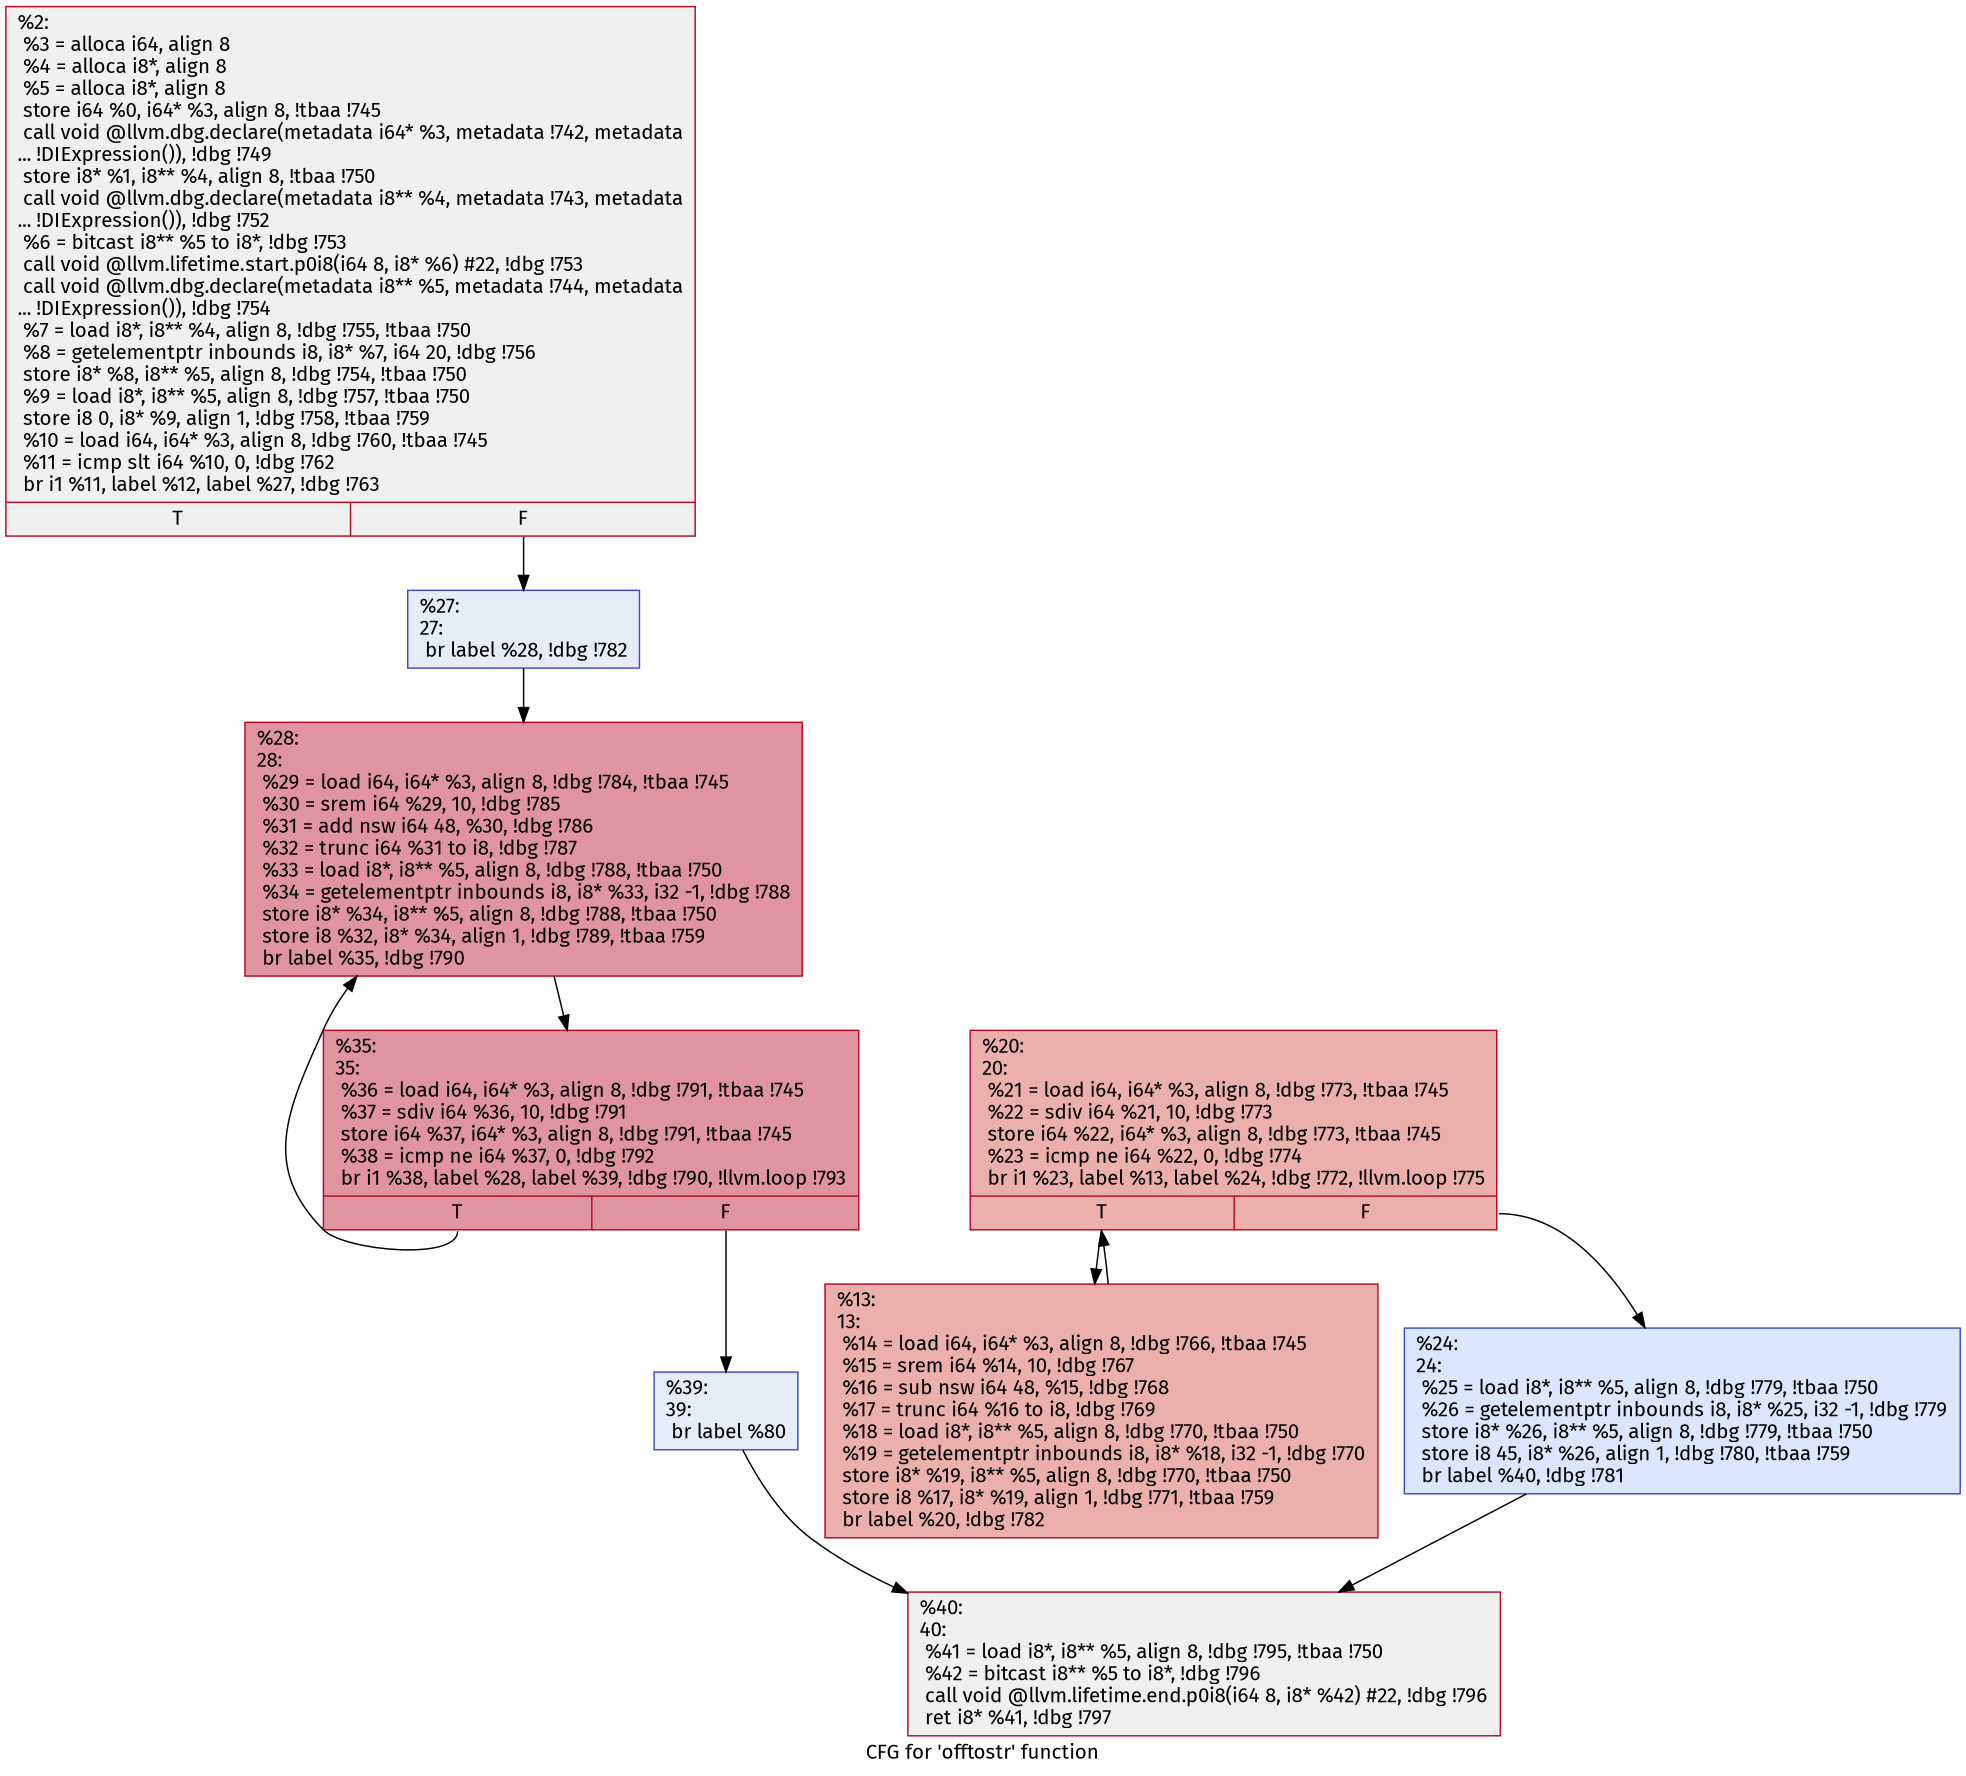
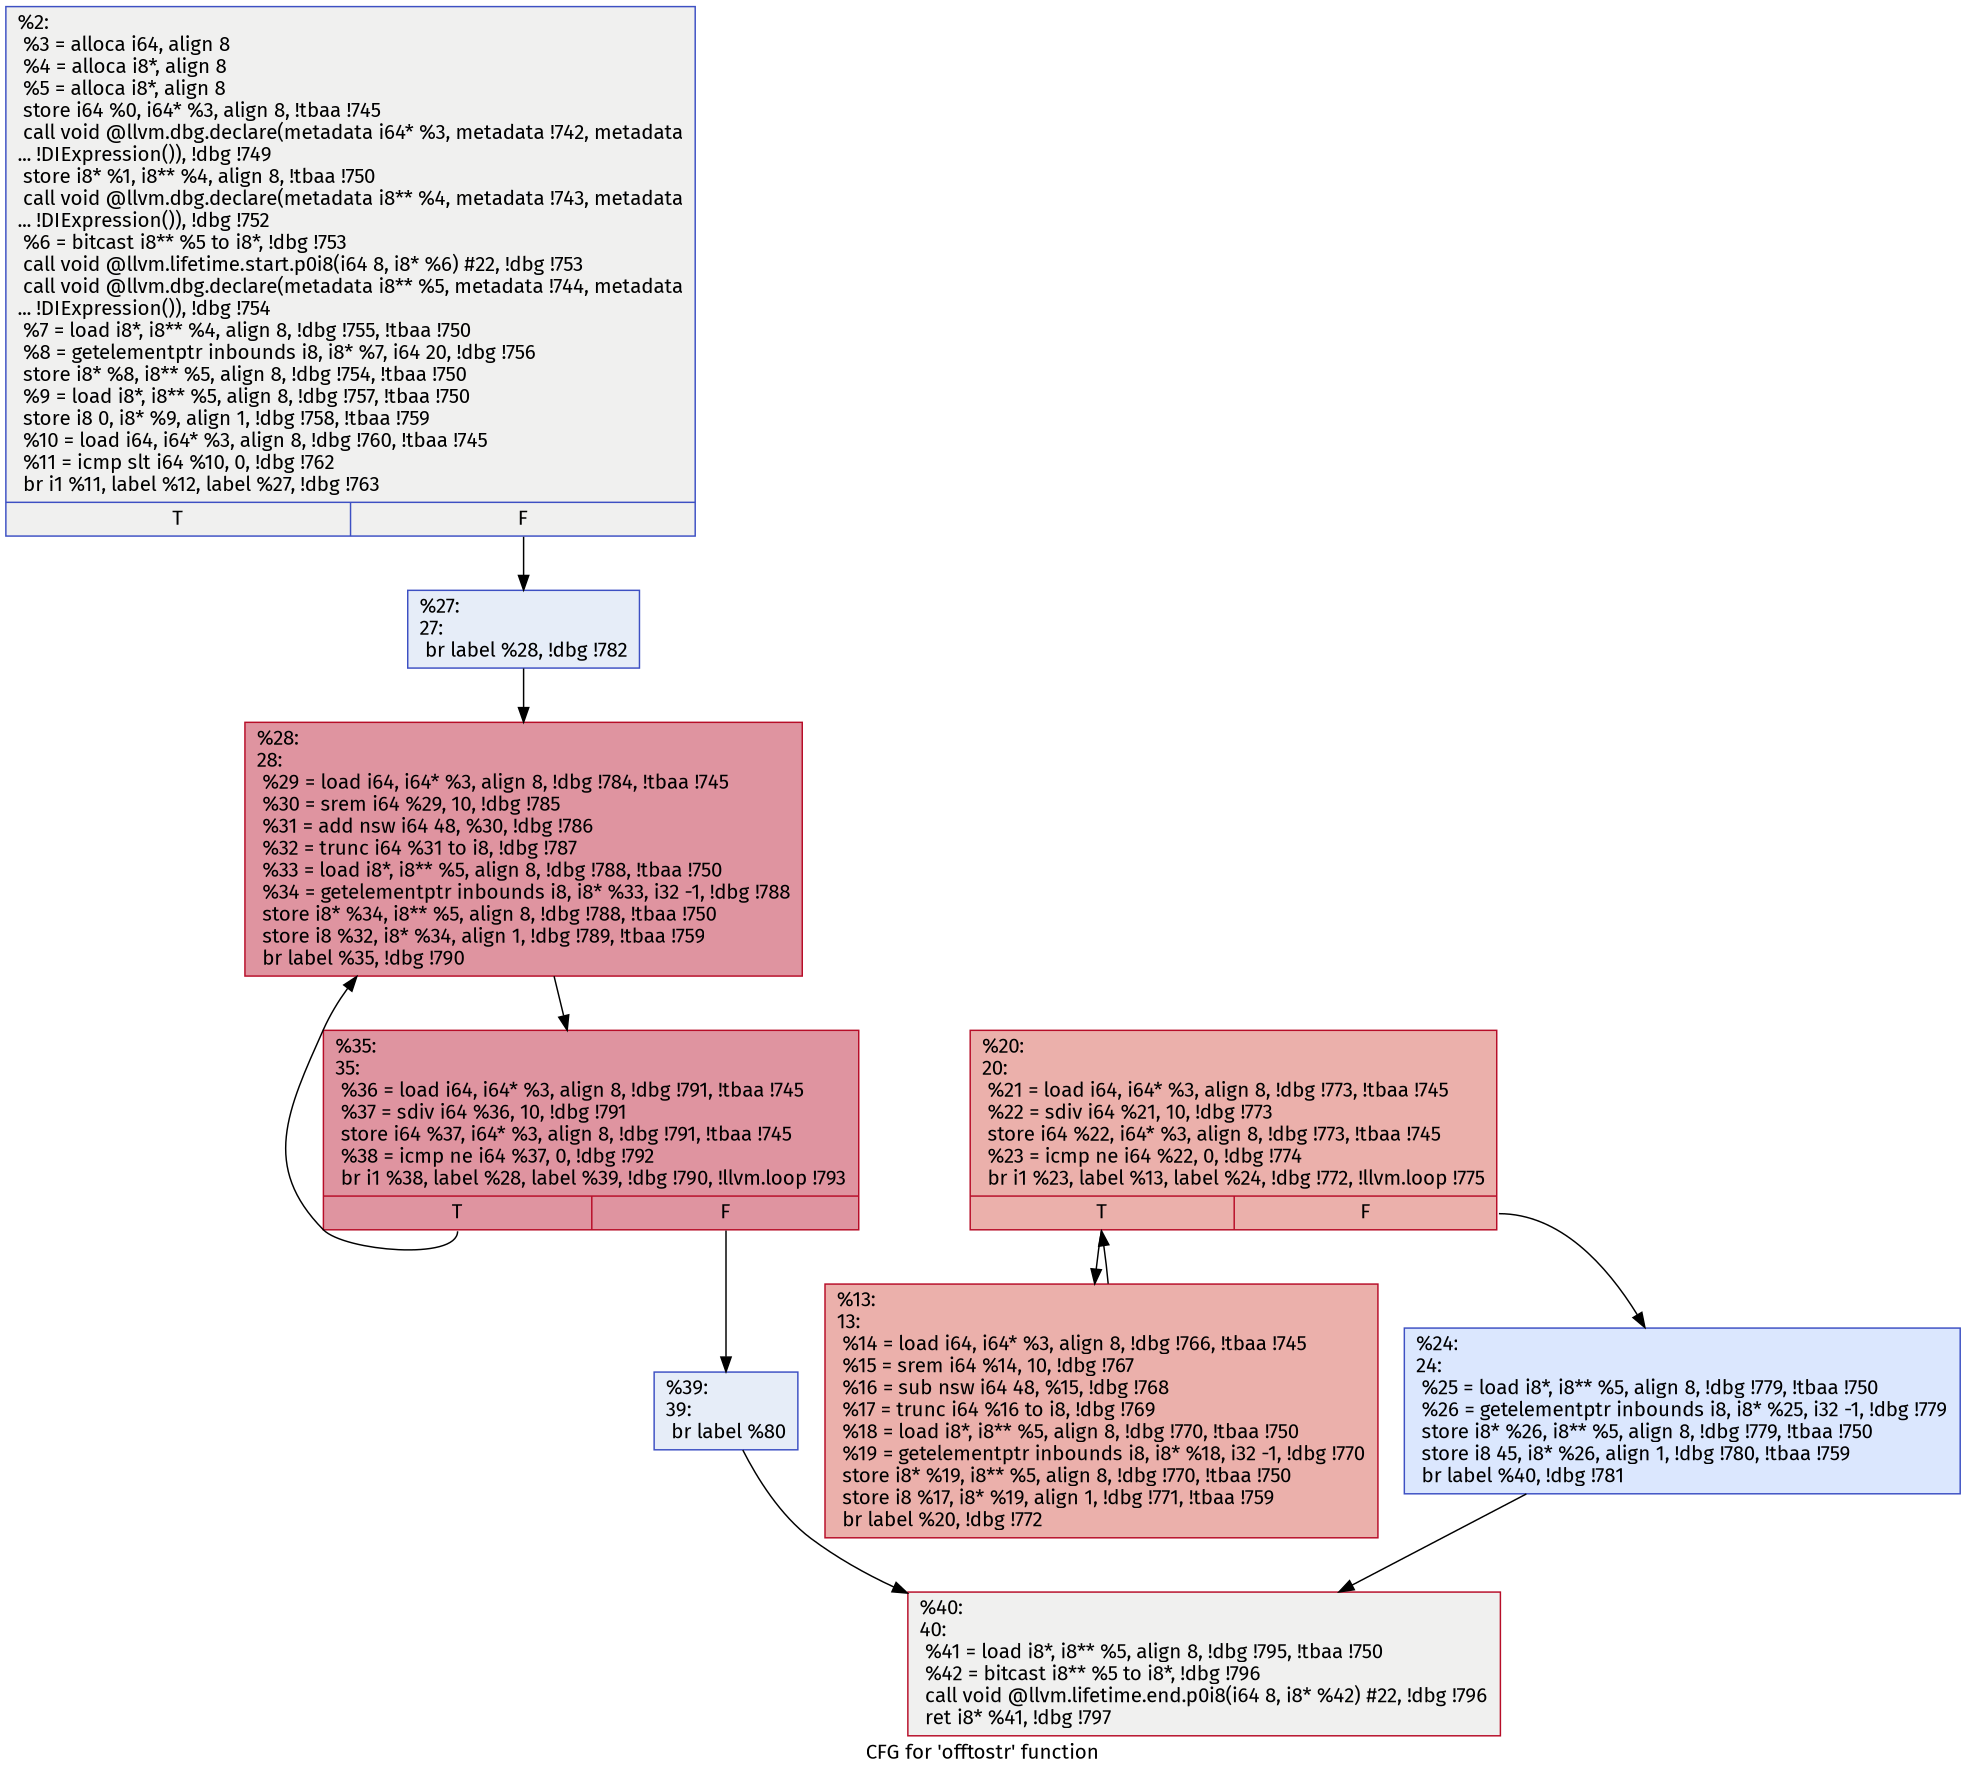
node "%2:": color #b70d28ff -> #3d50c3ff
node "%13:": text "br label %20, !dbg !782" -> "br label %20, !dbg !772"
